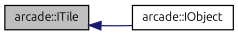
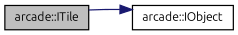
edge "arcade::IObject" -> "arcade::ITile": reversed
